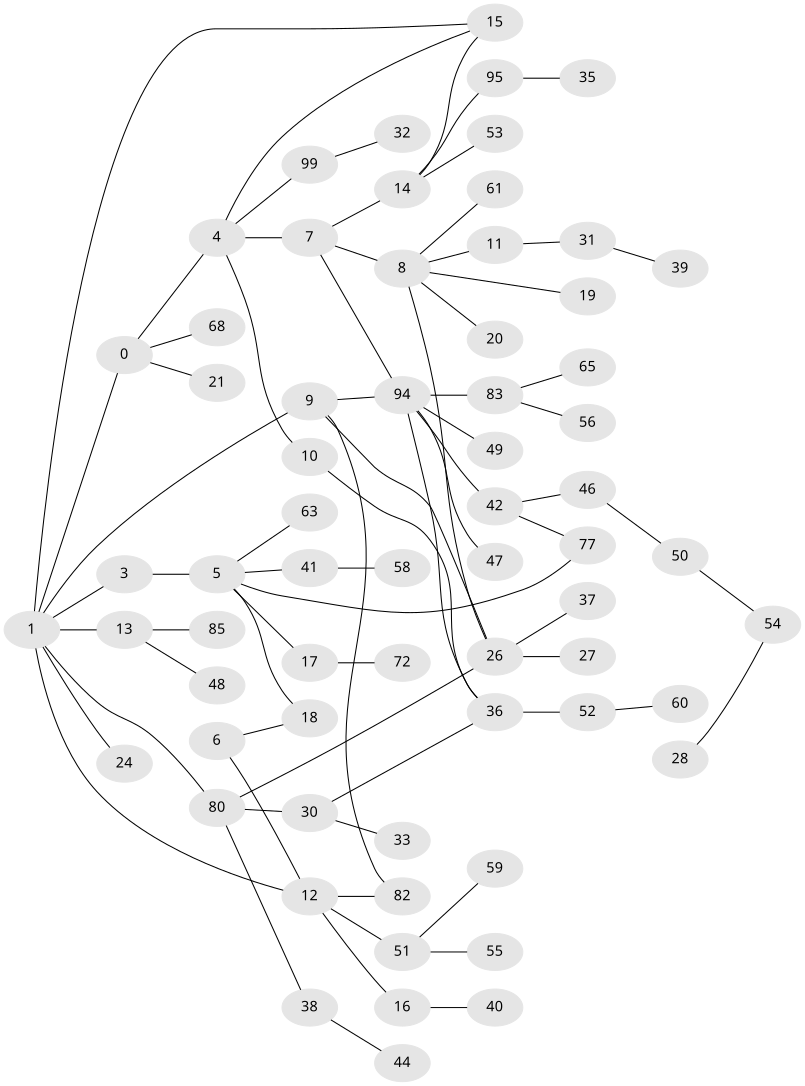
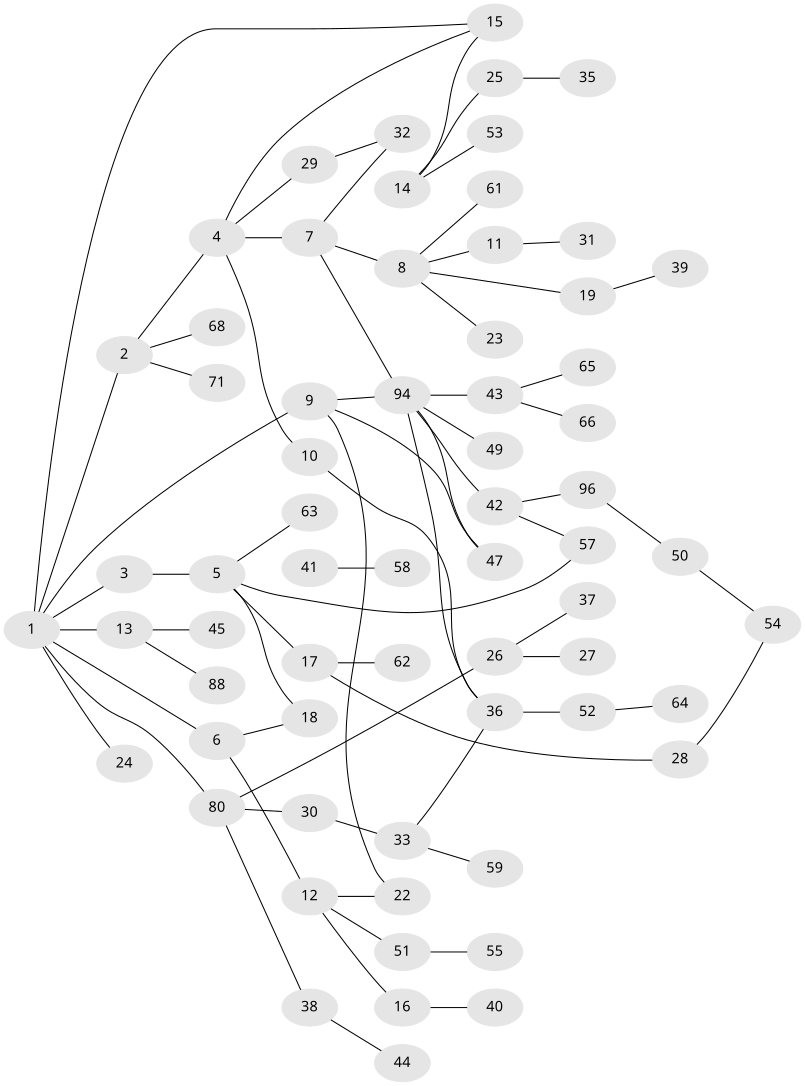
node "95": label "95" -> "25"
node "99": label "99" -> "29"
edge "14" -- "7": now "32" -- "7"
edge "31" -- "39": now "19" -- "39"
node "20": label "20" -> "23"
node "0": label "0" -> "2"
node "21": label "21" -> "71"
node "83": label "83" -> "43"
node "56": label "56" -> "66"
edge "8" -- "26": removed
node "46": label "46" -> "96"
edge "9" -- "26": now "9" -- "47"
node "77": label "77" -> "57"
edge "41" -- "5": removed
node "85": label "85" -> "45"
node "72": label "72" -> "62"
node "48": label "48" -> "88"
node "60": label "60" -> "64"
edge "17" -- "28": added
edge "36" -- "30": now "36" -- "33"
edge "1" -- "12": now "1" -- "6"
node "82": label "82" -> "22"
edge "59" -- "51": now "59" -- "33"
